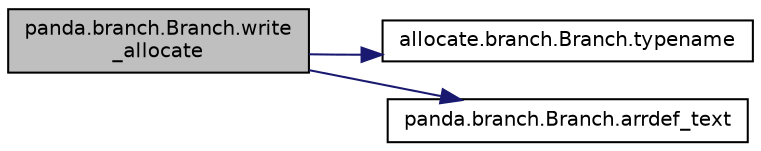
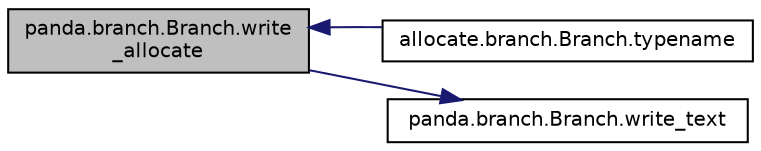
edge "panda.branch.Branch.write _allocate" -> "allocate.branch.Branch.typename": reversed
node "panda.branch.Branch.arrdef_text": label "panda.branch.Branch.arrdef_text" -> "panda.branch.Branch.write_text"
